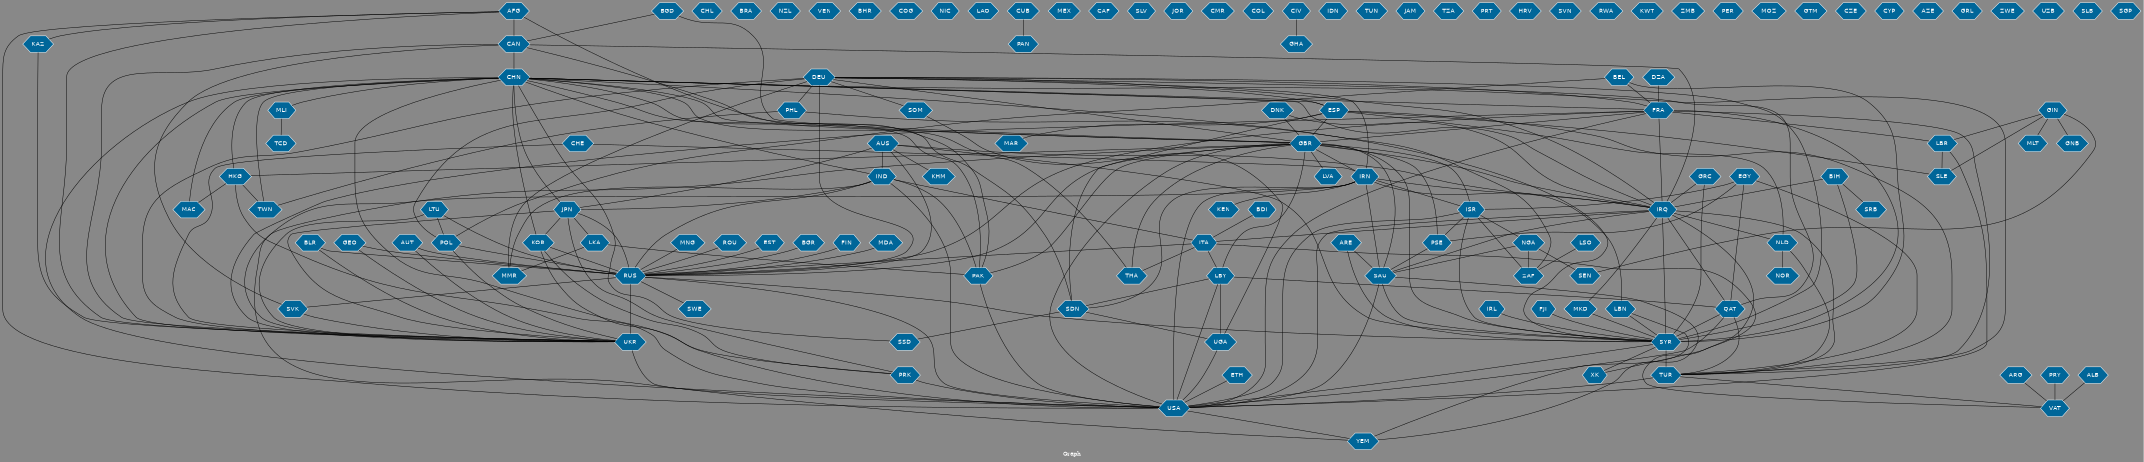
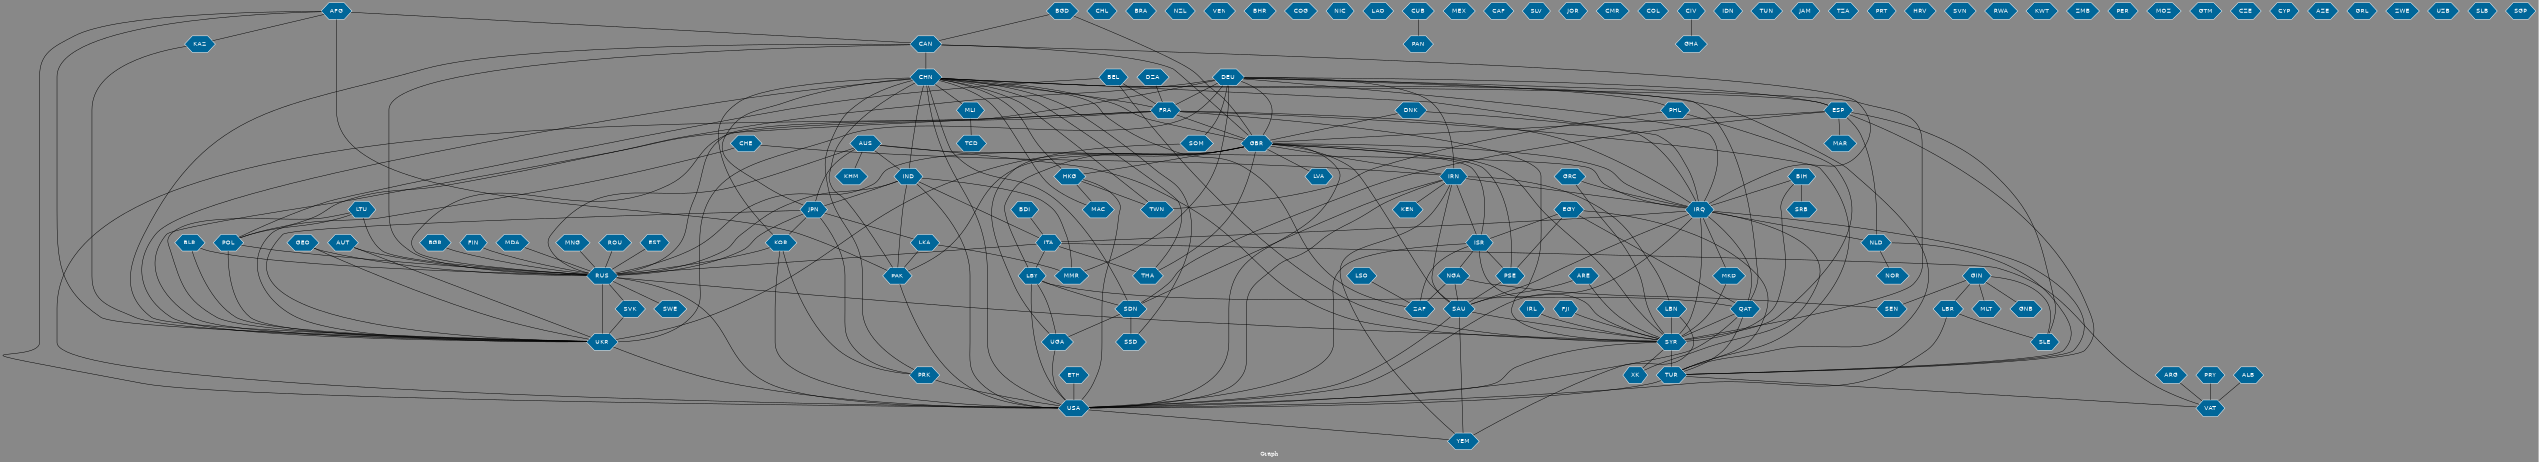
edge "CAN" -- "SVK": now "CAN" -- "RUS"
edge "FRA" -- "LBR": removed
